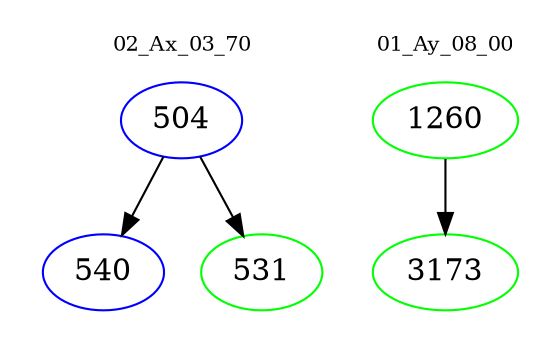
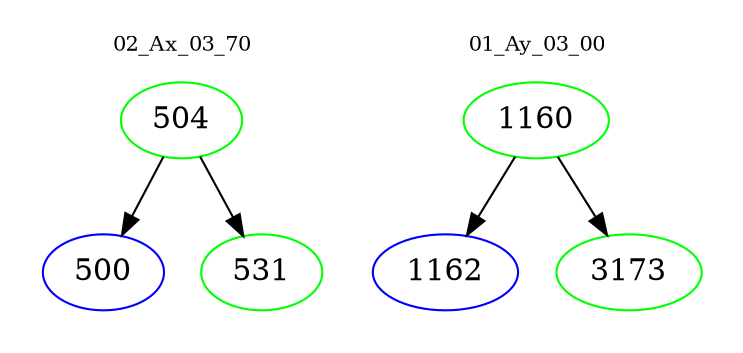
cluster "01_Ay_08_00": label "01_Ay_08_00" -> "01_Ay_03_00"
node "504": color blue -> green
node "1260": label "1260" -> "1160"
node "540": label "540" -> "500"
node "1162": added
